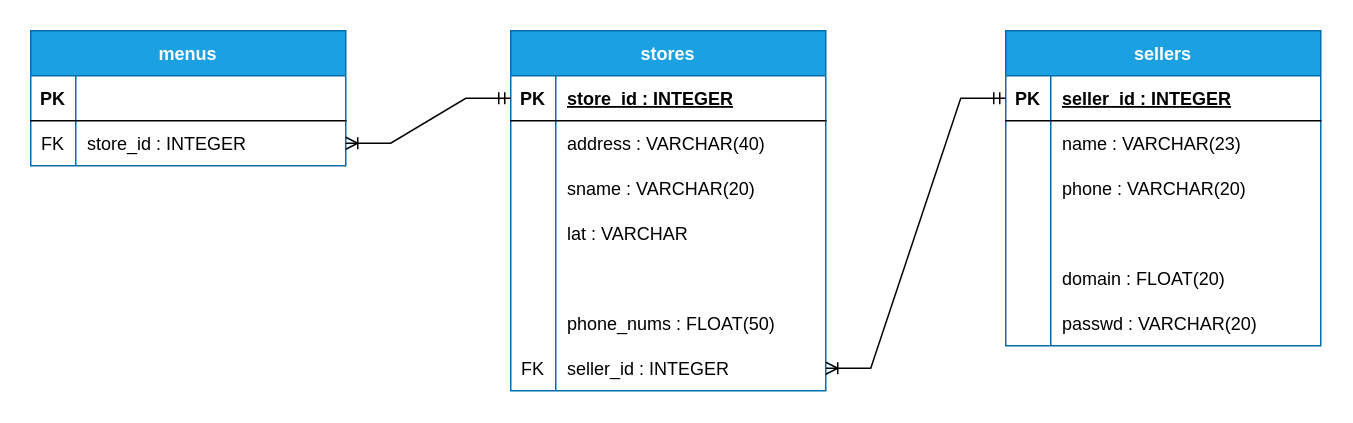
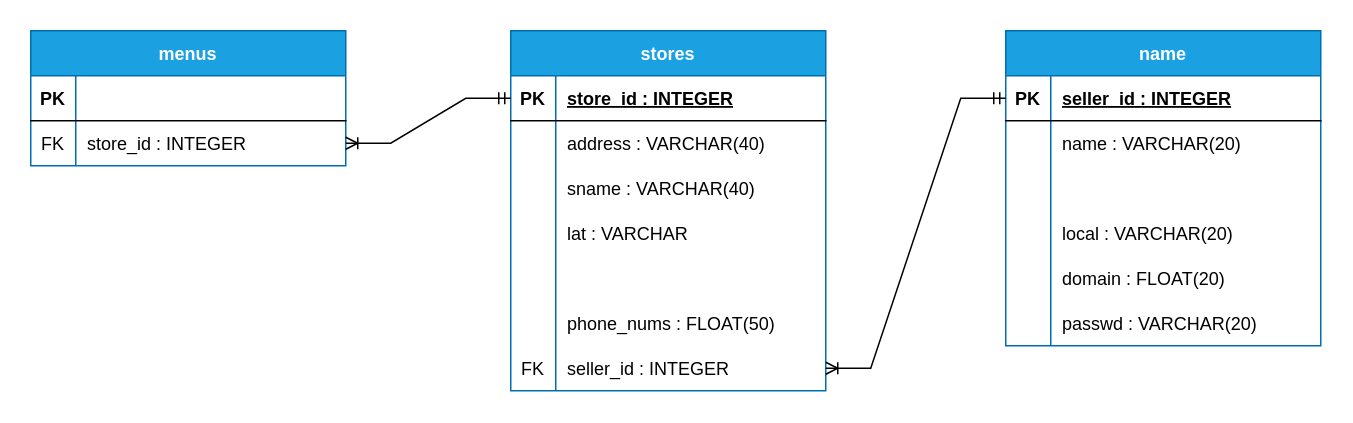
node "sellers": label "sellers" -> "name"
node "name : VARCHAR(23)": label "name : VARCHAR(23)" -> "name : VARCHAR(20)"
node "phone : VARCHAR(20)": removed
node "sname : VARCHAR(20)": label "sname : VARCHAR(20)" -> "sname : VARCHAR(40)"
node "local : VARCHAR(20)": added
